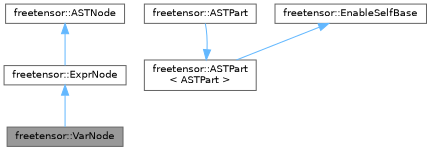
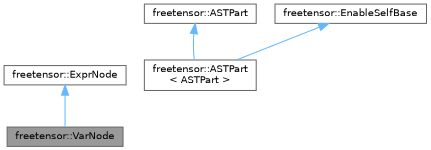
node "freetensor::ASTNode": removed
edge "freetensor::ASTPart" -> "freetensor::ASTPart < ASTPart >": reversed
